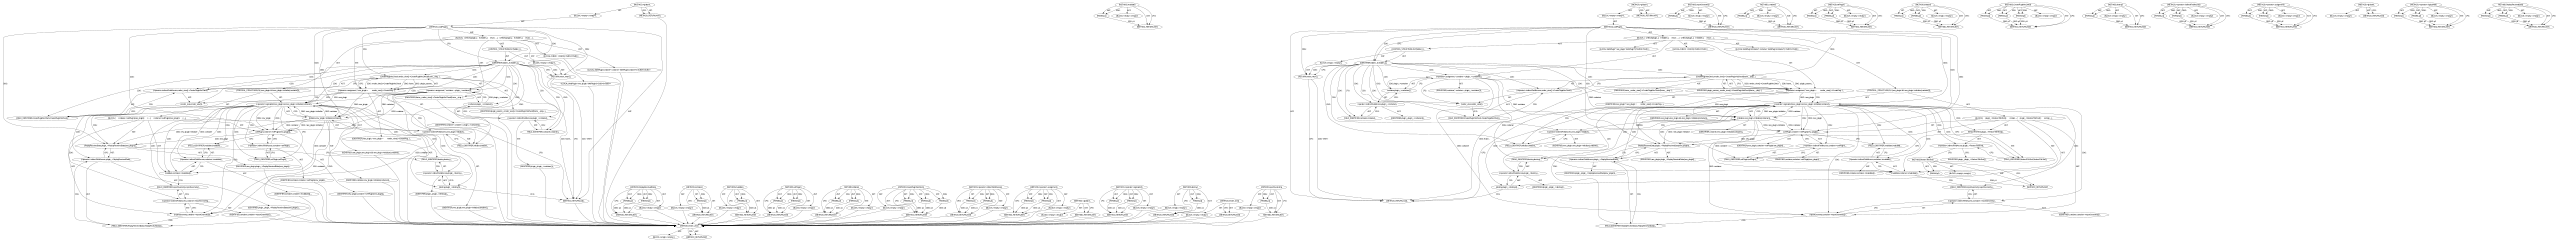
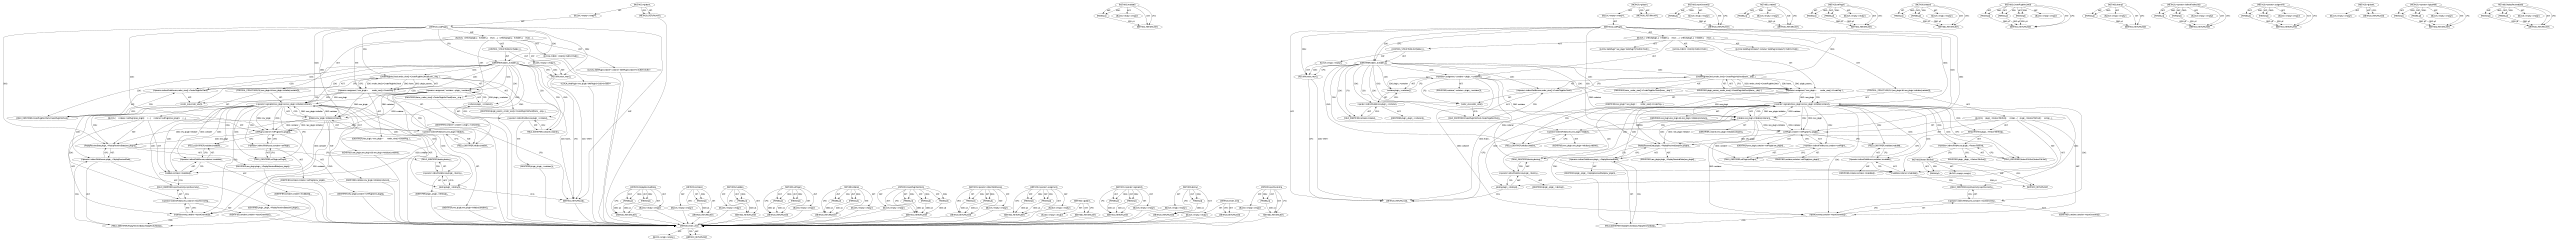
edge "(RestoreTitleText,plugin_->RestoreTitleText())" -> "(FIELD_IDENTIFIER,RestoreTitleText,RestoreTitleText)": now "(<operator>.indirectFieldAccess,plugin_->RestoreTitleText)" -> "(FIELD_IDENTIFIER,RestoreTitleText,RestoreTitleText)"
